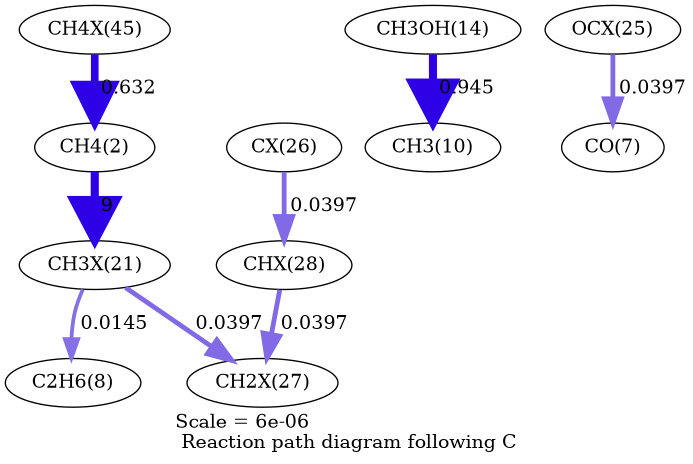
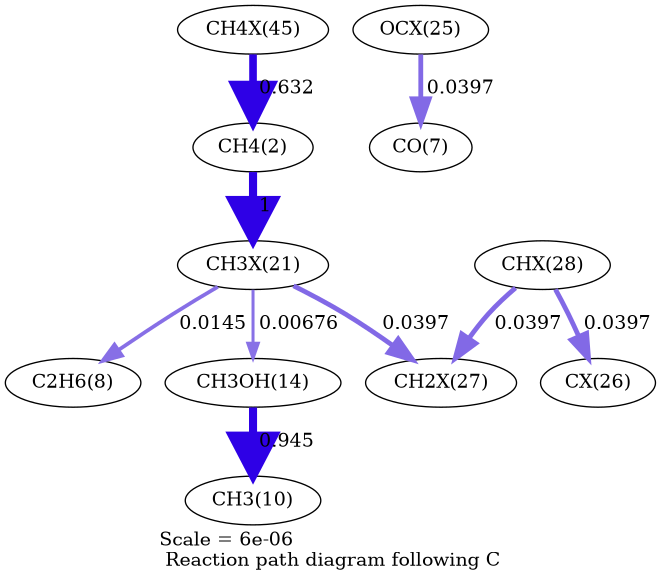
edge "CX(26)" -> "CHX(28)": reversed
edge "CH4(2)" -> "CH3X(21)": label " 9" -> " 1"
edge "CH3X(21)" -> "CH3OH(14)": added, label "0.00676"
